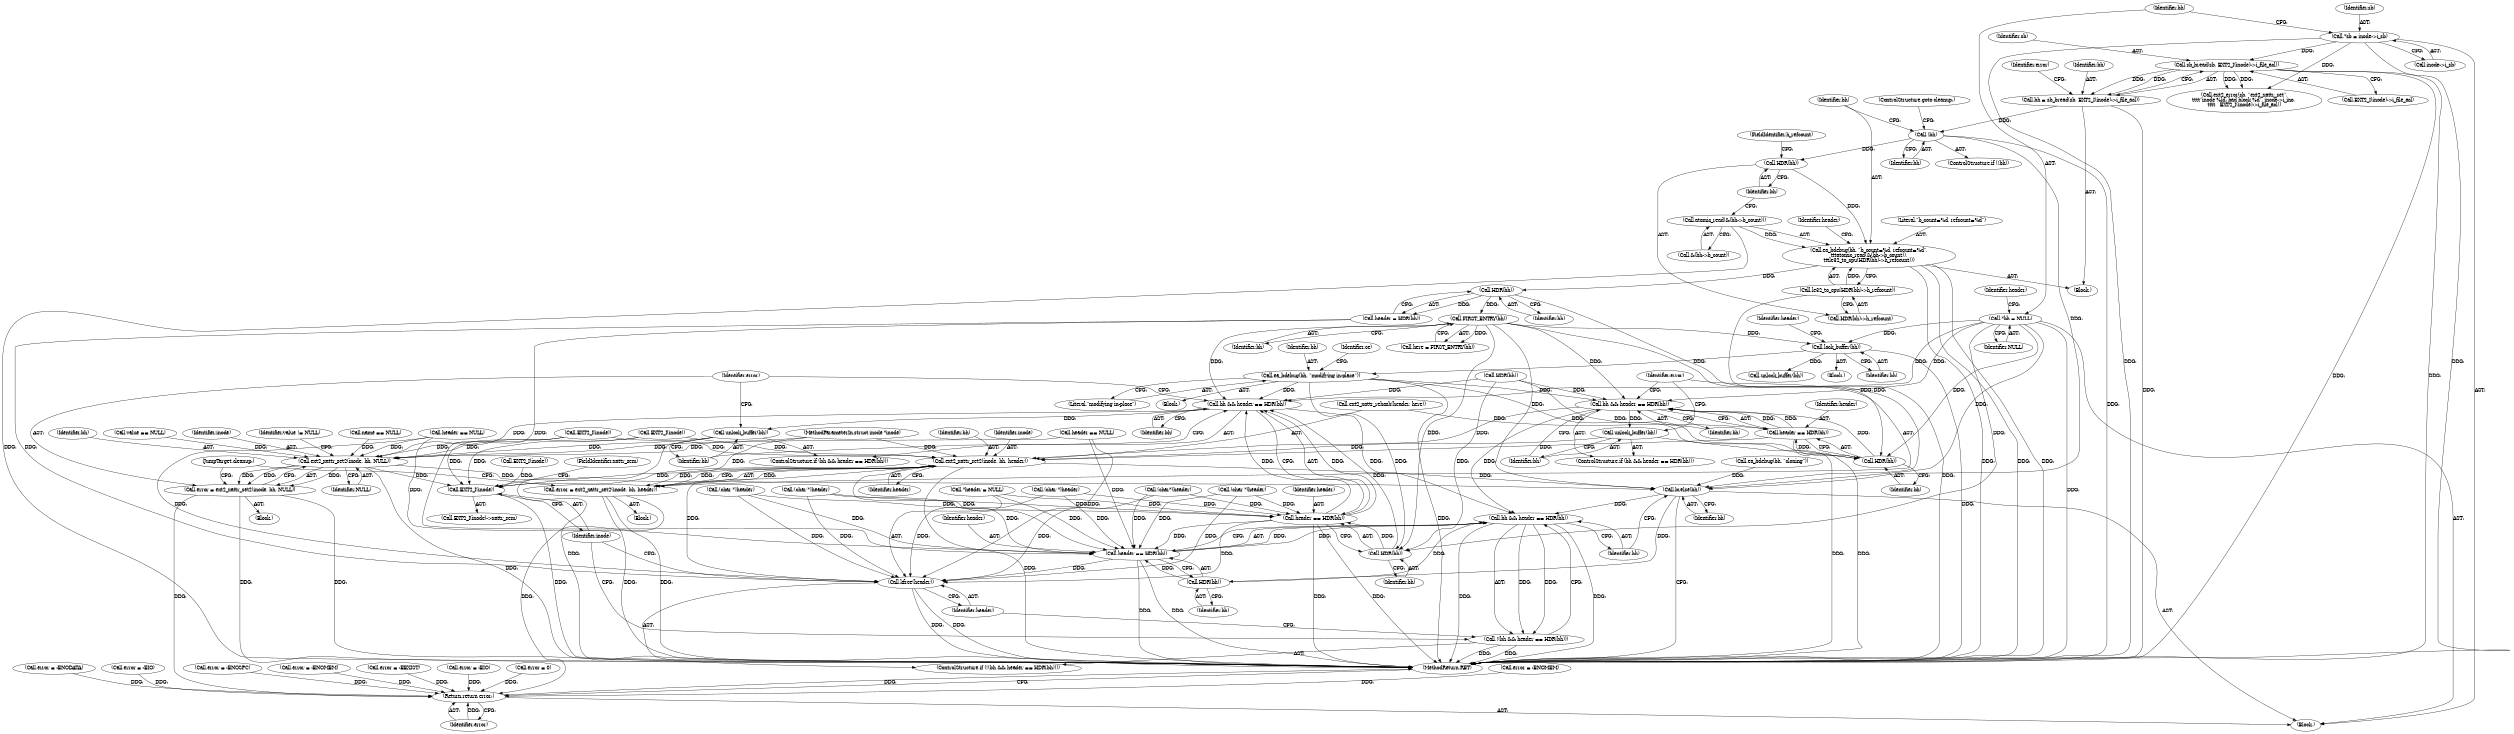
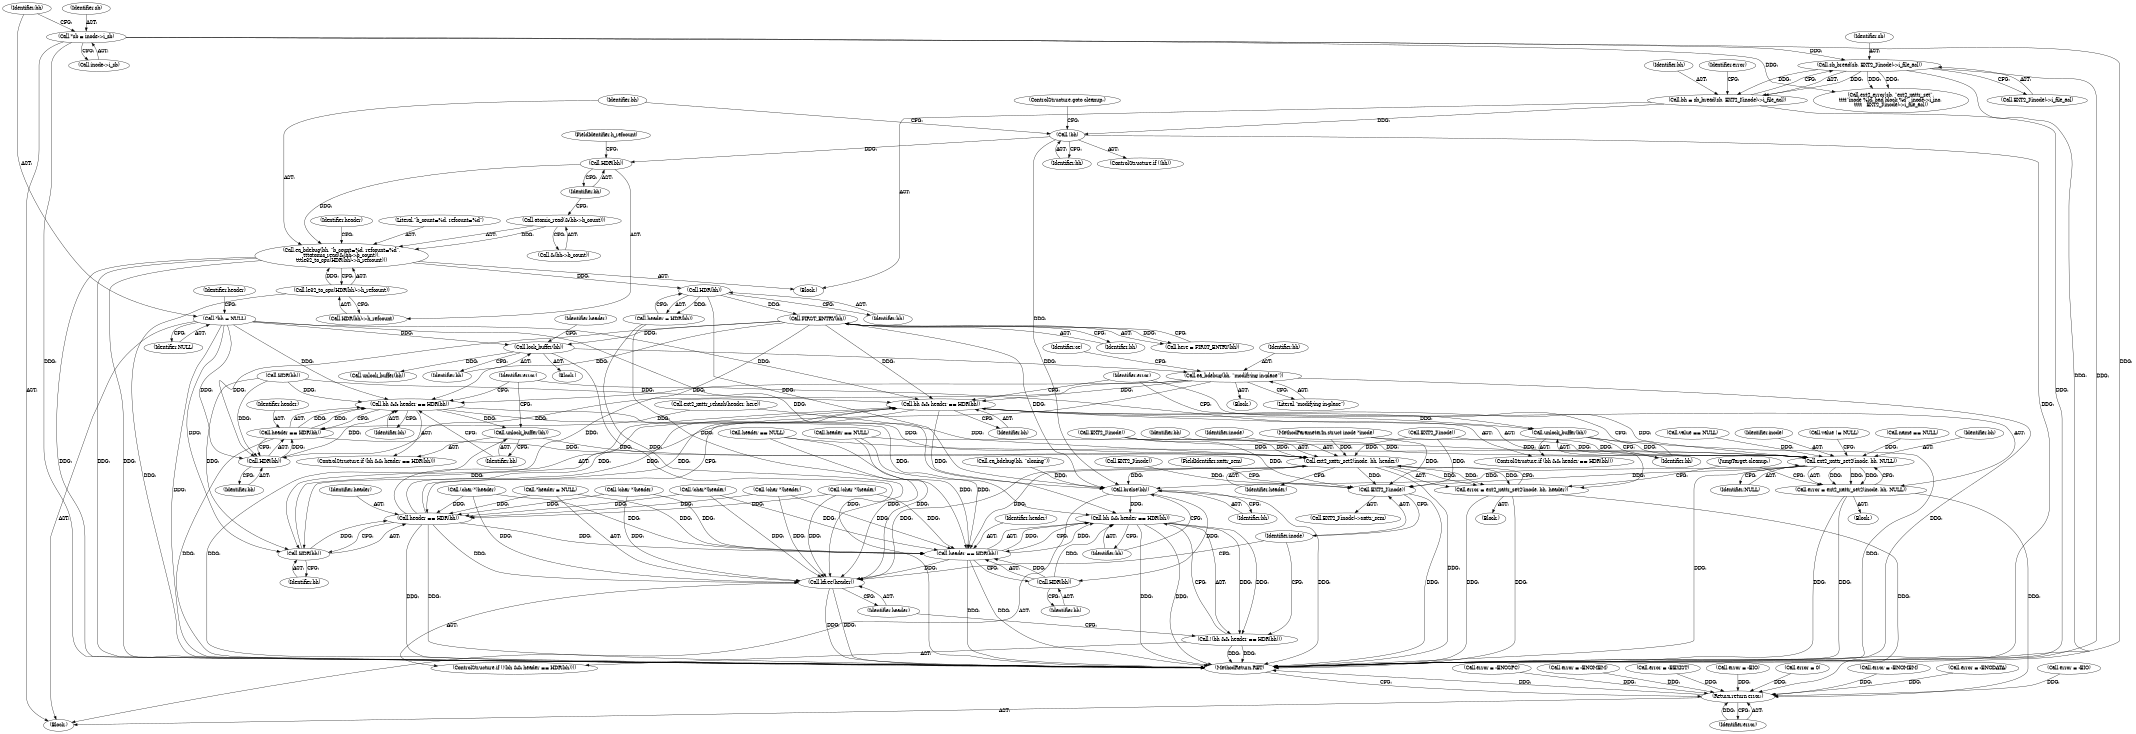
edge "(Call,atomic_read(&(bh->b_count)))" -> "(MethodReturn,RET)": removed, label "DDG:"
node "(Identifier,value != NULL)": label "(Identifier,value != NULL)" -> "(Call,value != NULL)"
edge "(Call,ext2_xattr_rehash(header, here))" -> "(Call,ext2_xattr_set2(inode, bh, header))": label "AST: " -> "DDG: "
edge "(Call,brelse(bh))" -> "(MethodReturn,RET)": label "CFG: " -> "DDG: "
